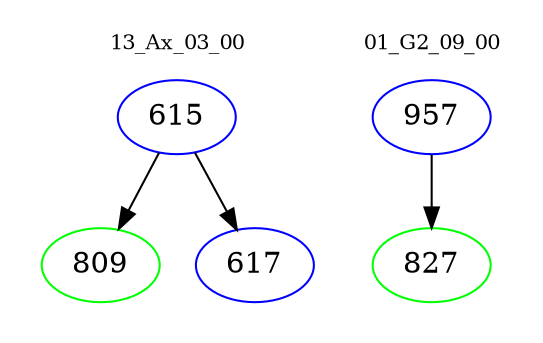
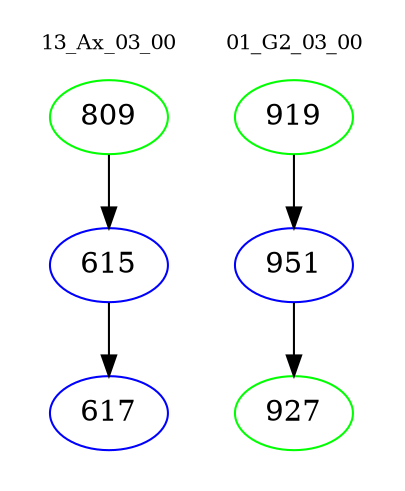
cluster "01_G2_09_00": label "01_G2_09_00" -> "01_G2_03_00"
node "919": added
node "957": label "957" -> "951"
edge "615" -> "809": reversed
node "827": label "827" -> "927"
